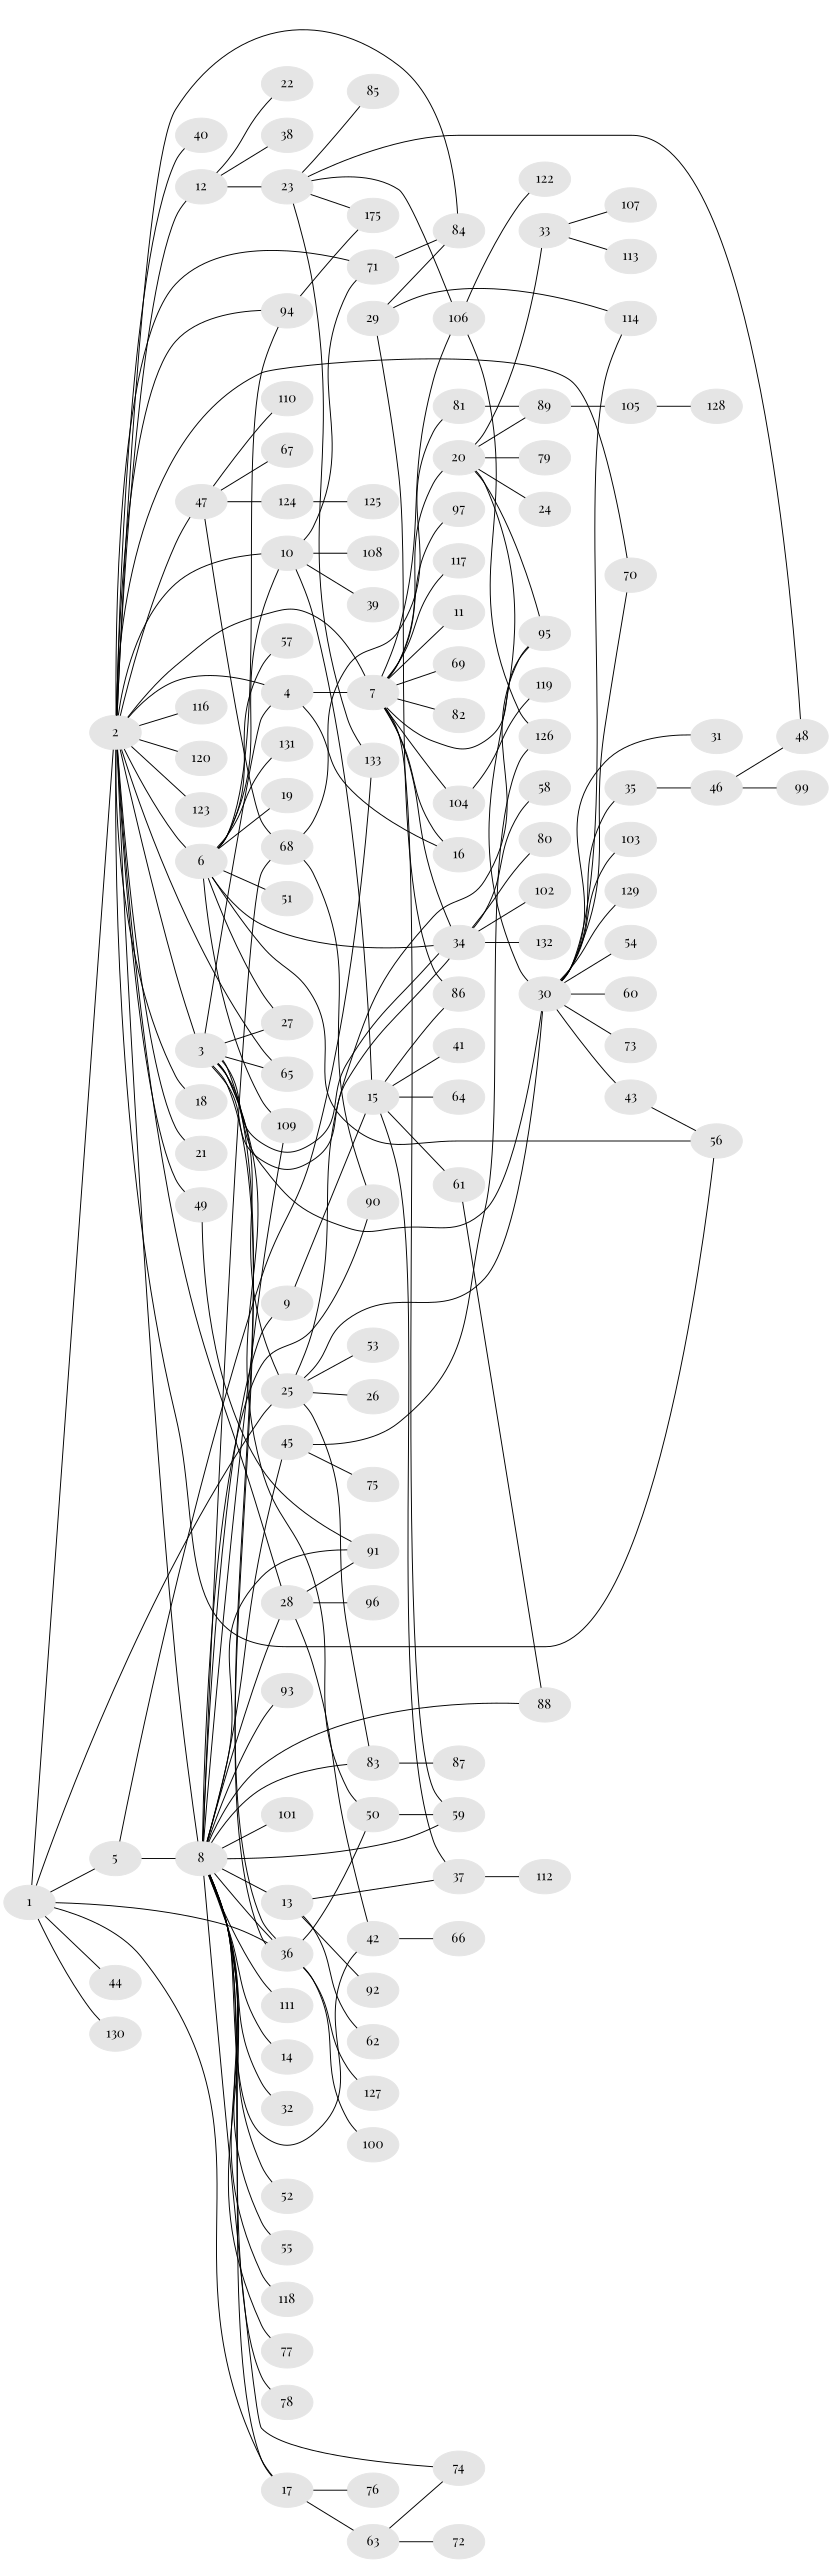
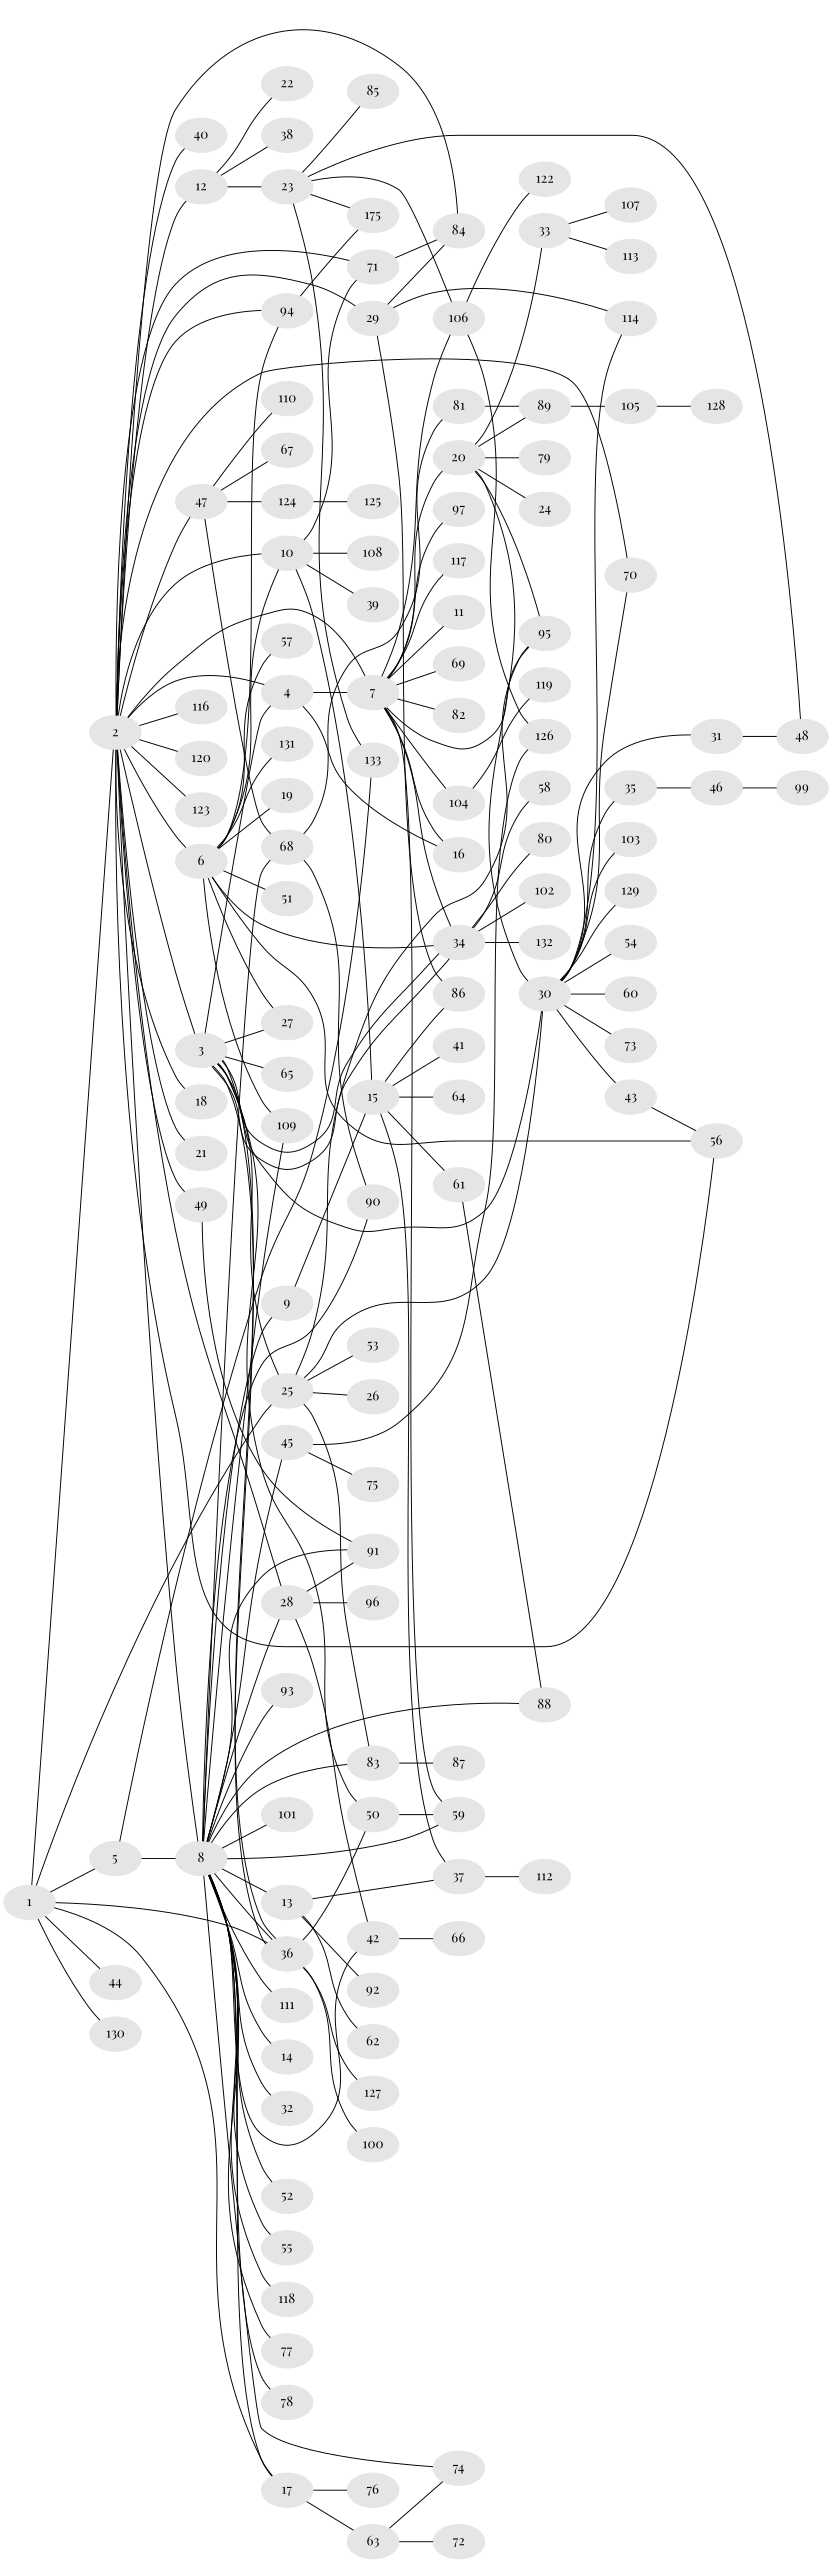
edge "48" -- "46": now "48" -- "31"
edge "2" -- "65": now "2" -- "29"
